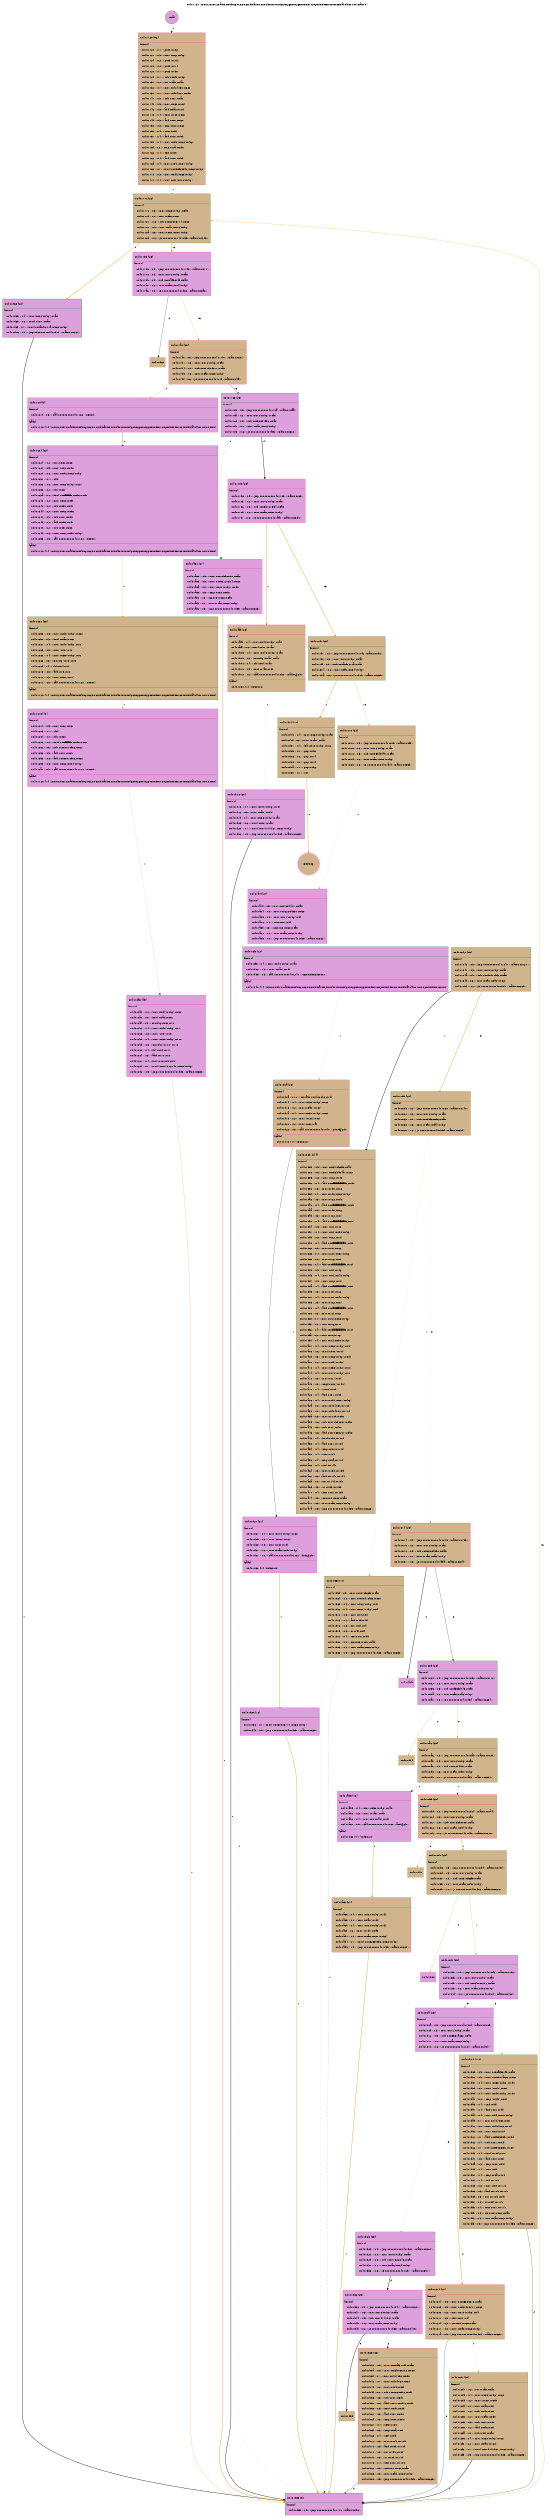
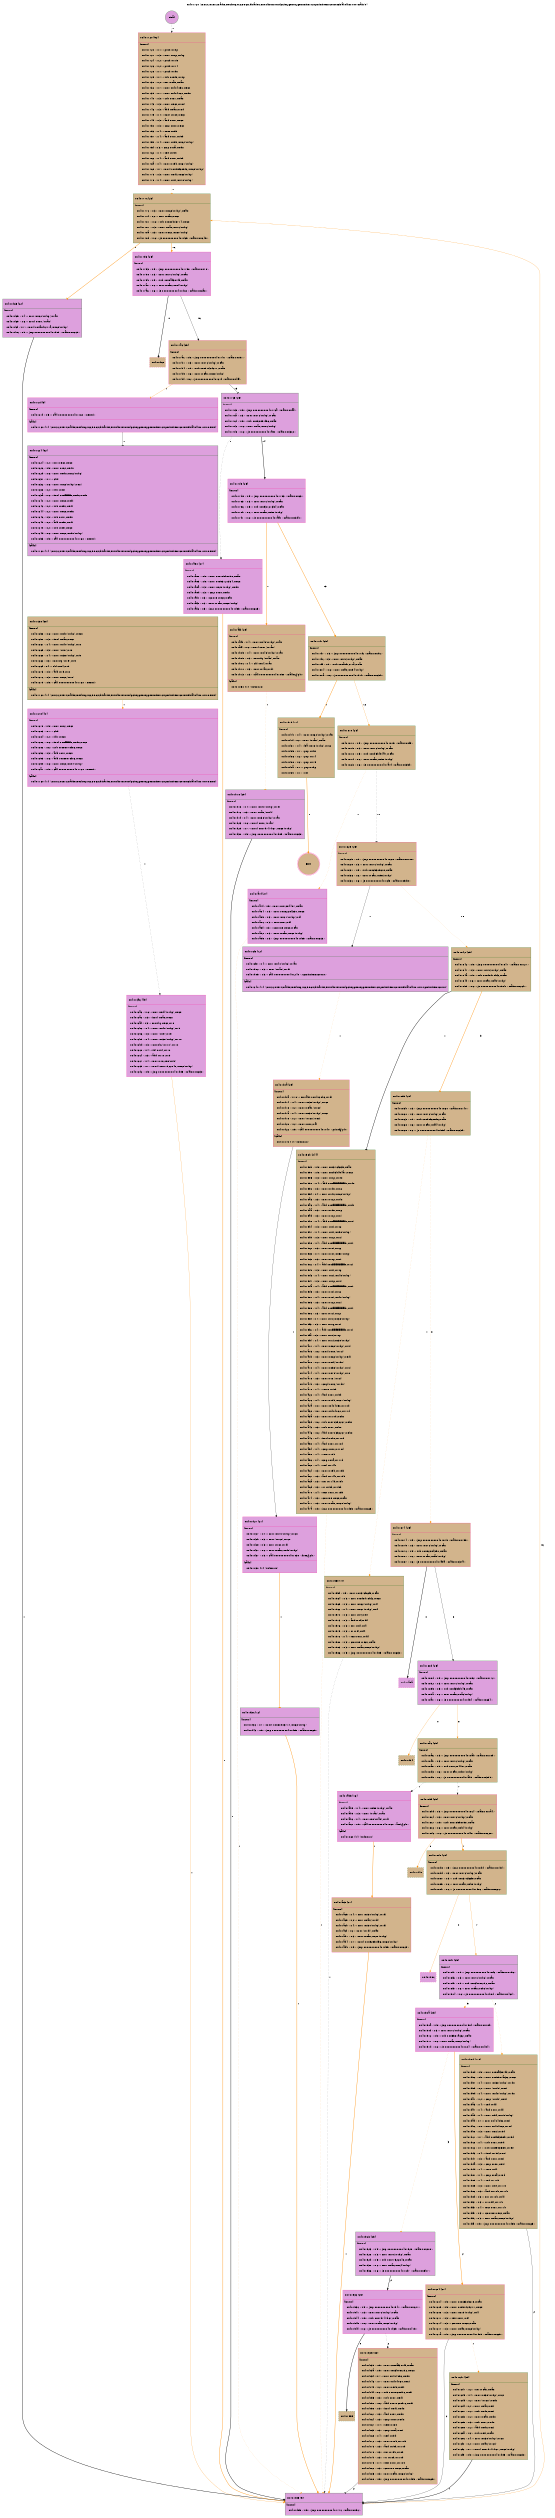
edge "0x401793 [25]" -> "0x4017ac [25]": color darkorange -> black
edge "0x401793 [25]" -> "0x401dc8": style solid -> bold
edge "0x401c24 [52]" -> "0x401c58 [38]": removed, label "1"
node "Desktop": label "Desktop" -> "Exit"
node "0x401829 [25]": added
